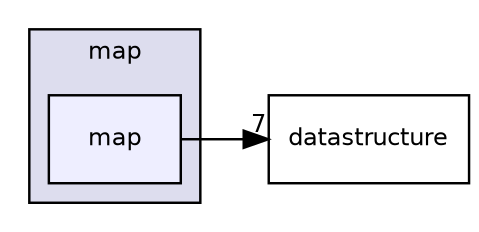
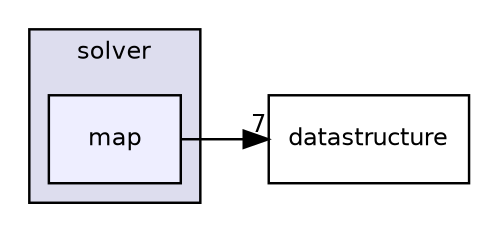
cluster "map": label "map" -> "solver"
